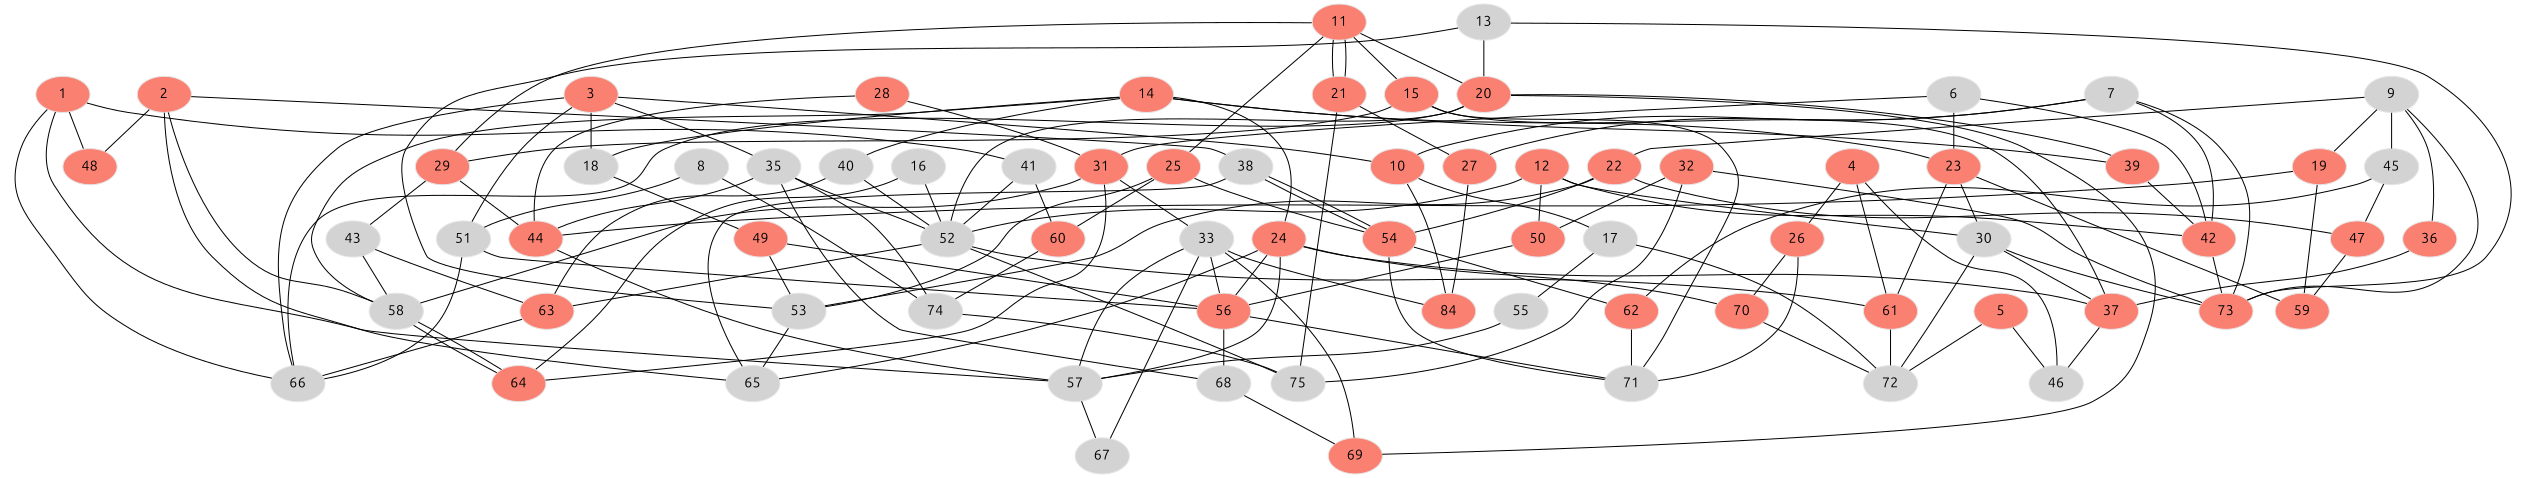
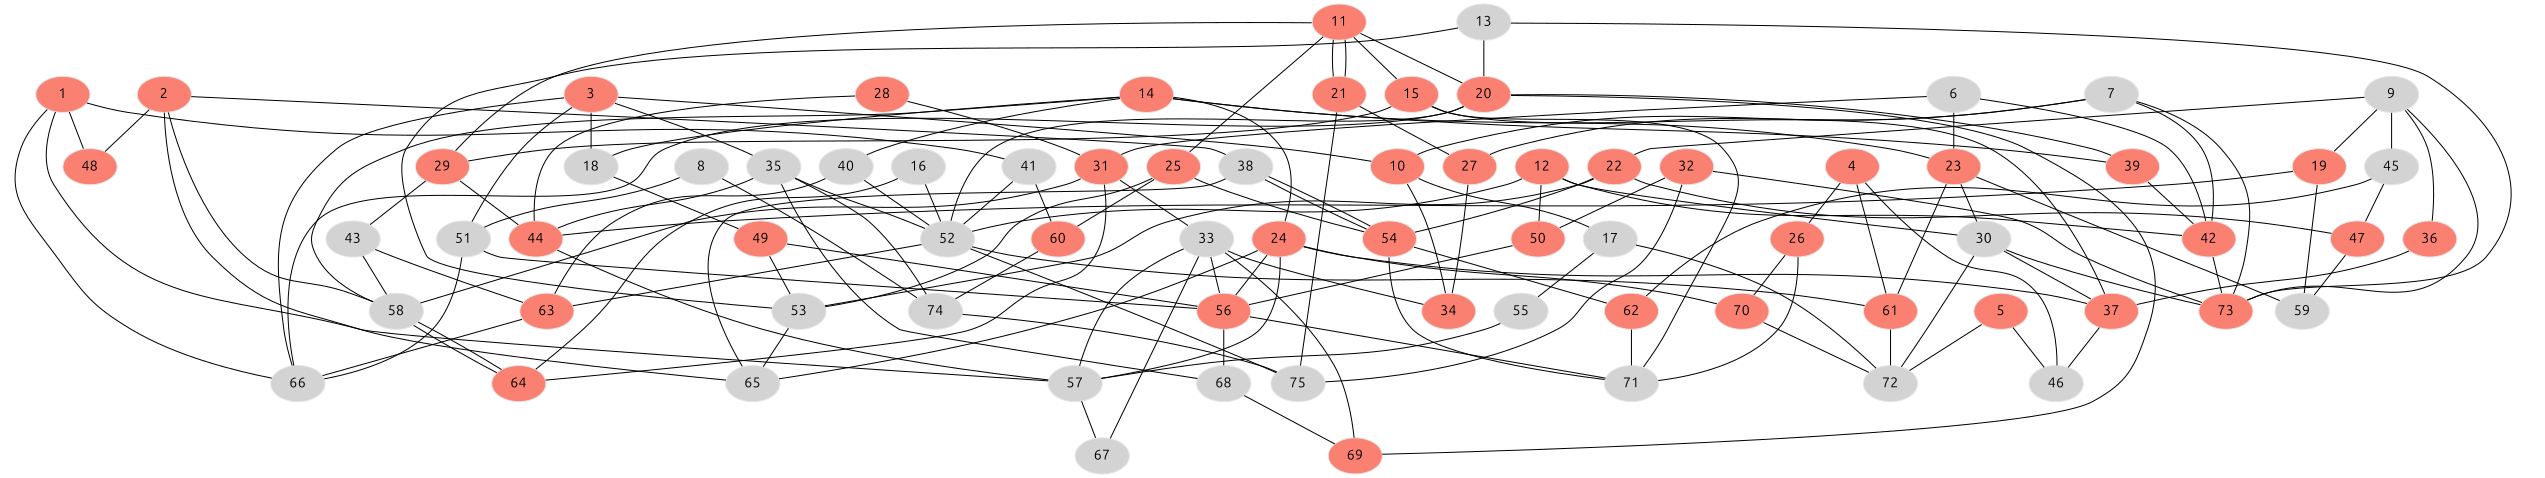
node "84": label "84" -> "34"
node "59": fillcolor salmon -> lightgrey
